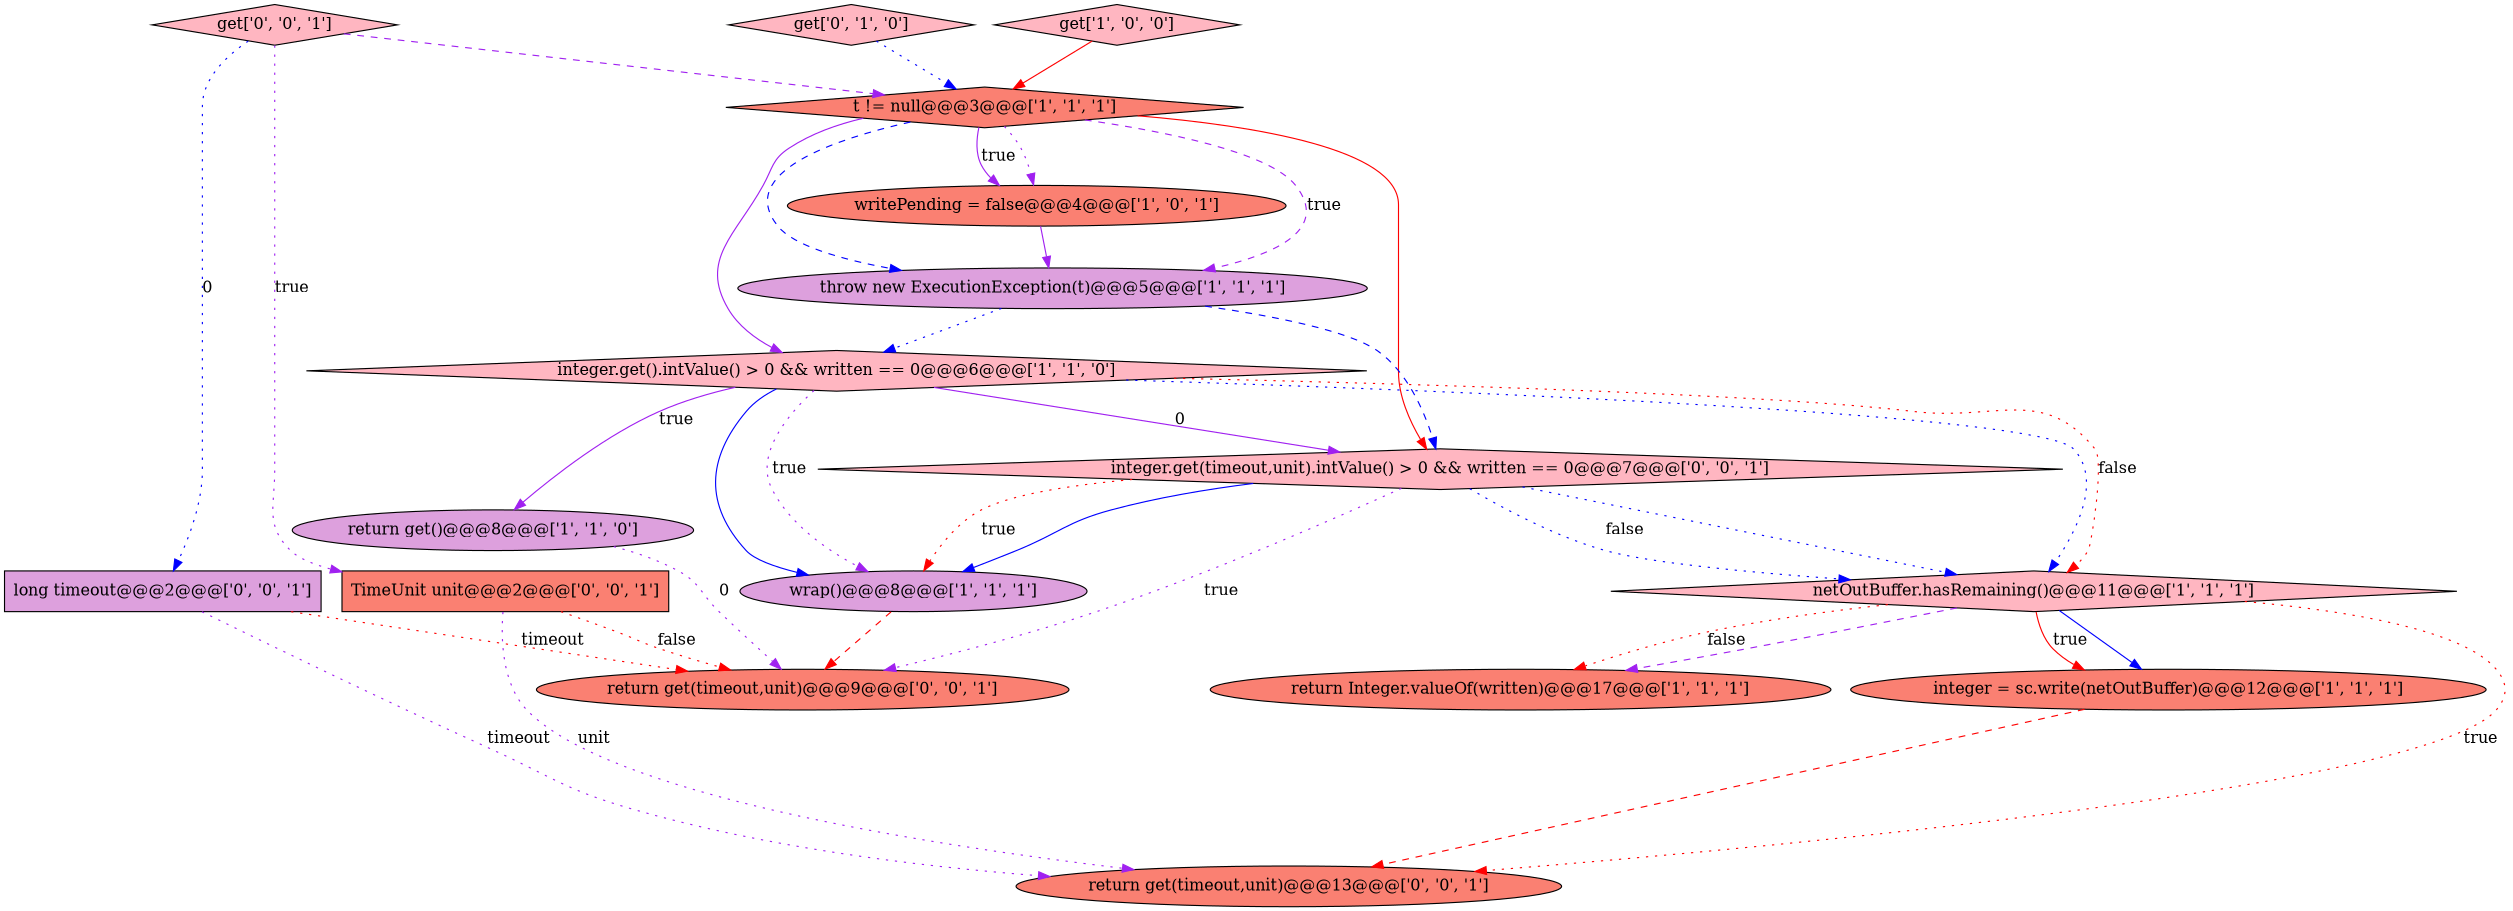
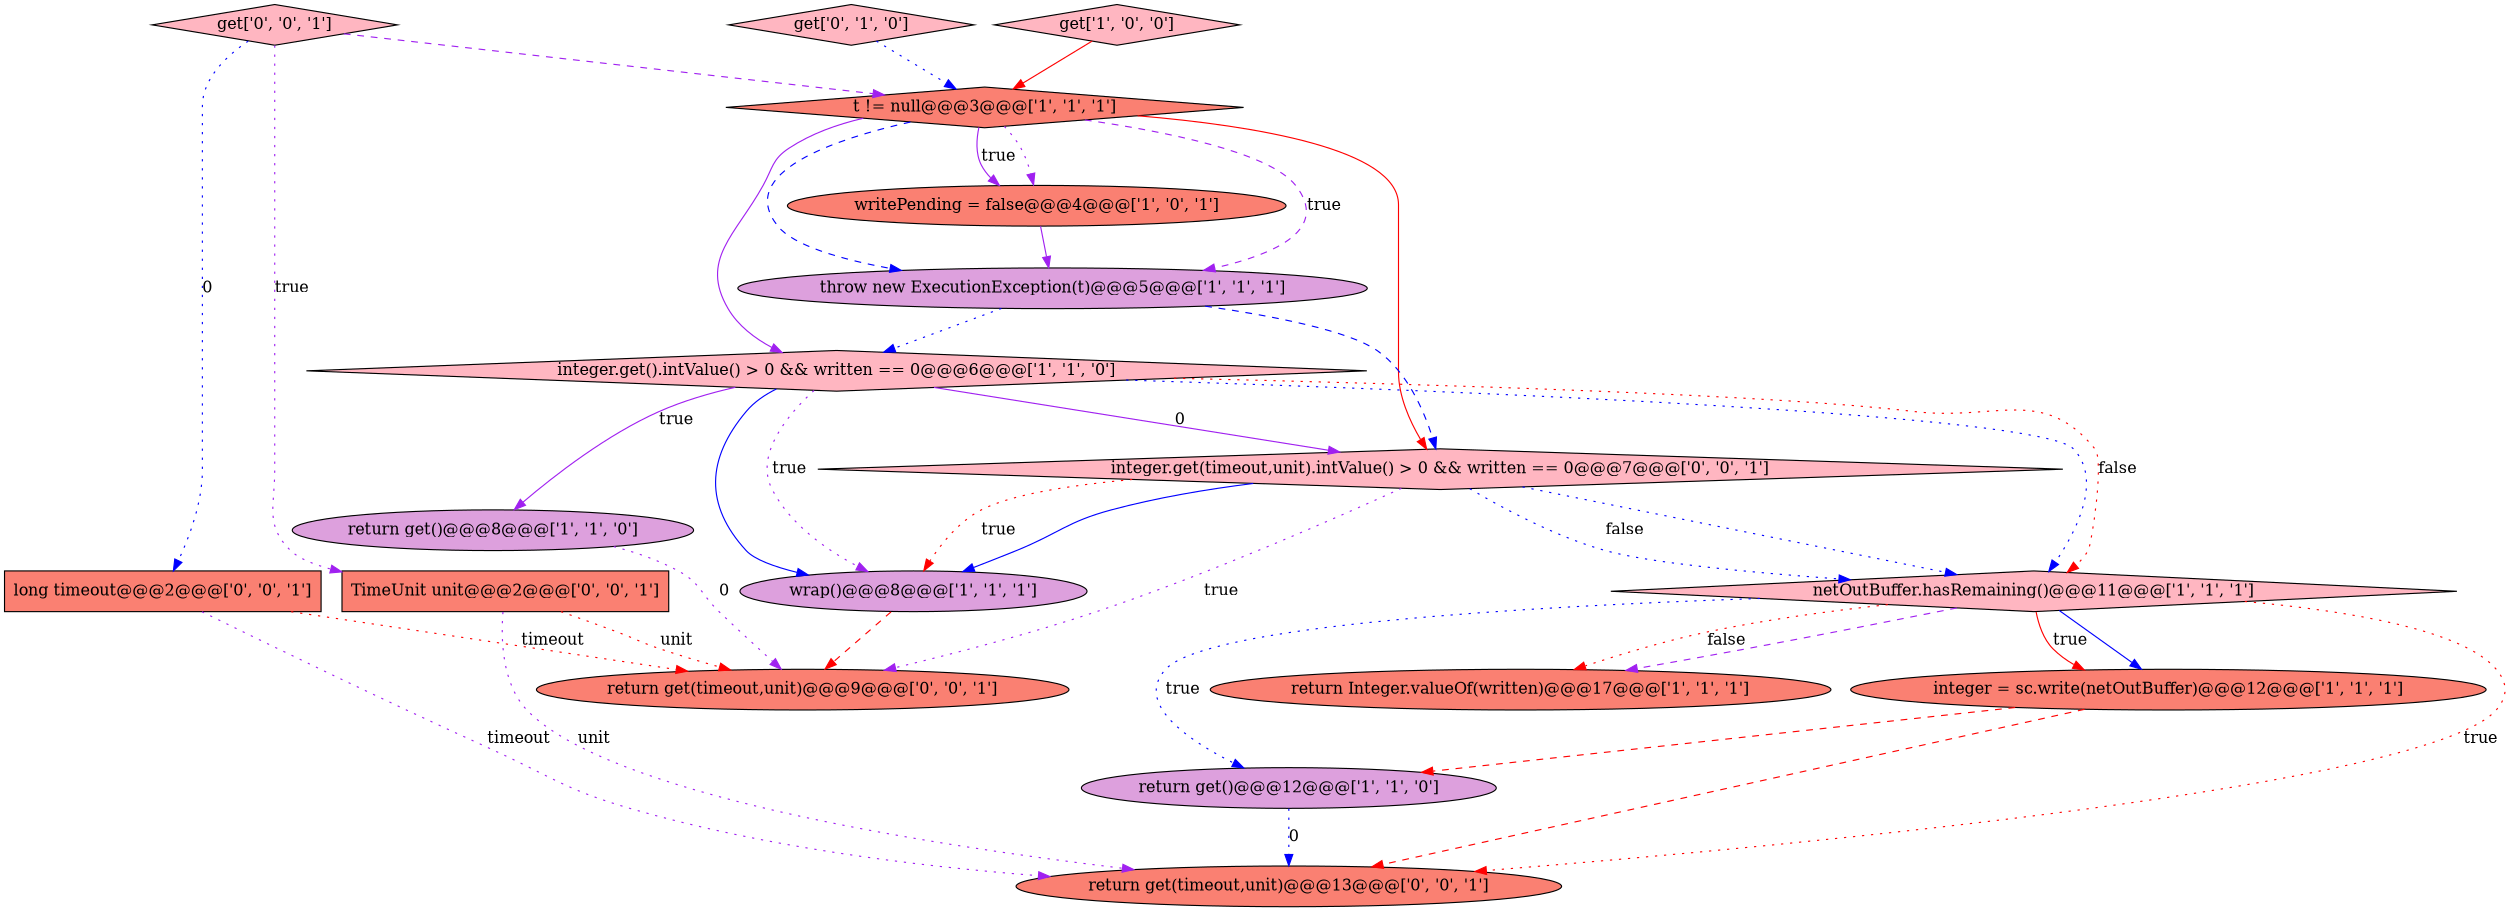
node "long timeout@@@2@@@['0', '0', '1']": fillcolor plum -> salmon
edge "TimeUnit unit@@@2@@@['0', '0', '1']" -> "return get(timeout,unit)@@@9@@@['0', '0', '1']": label "false" -> "unit"
node "return get()@@@12@@@['1', '1', '0']": added
